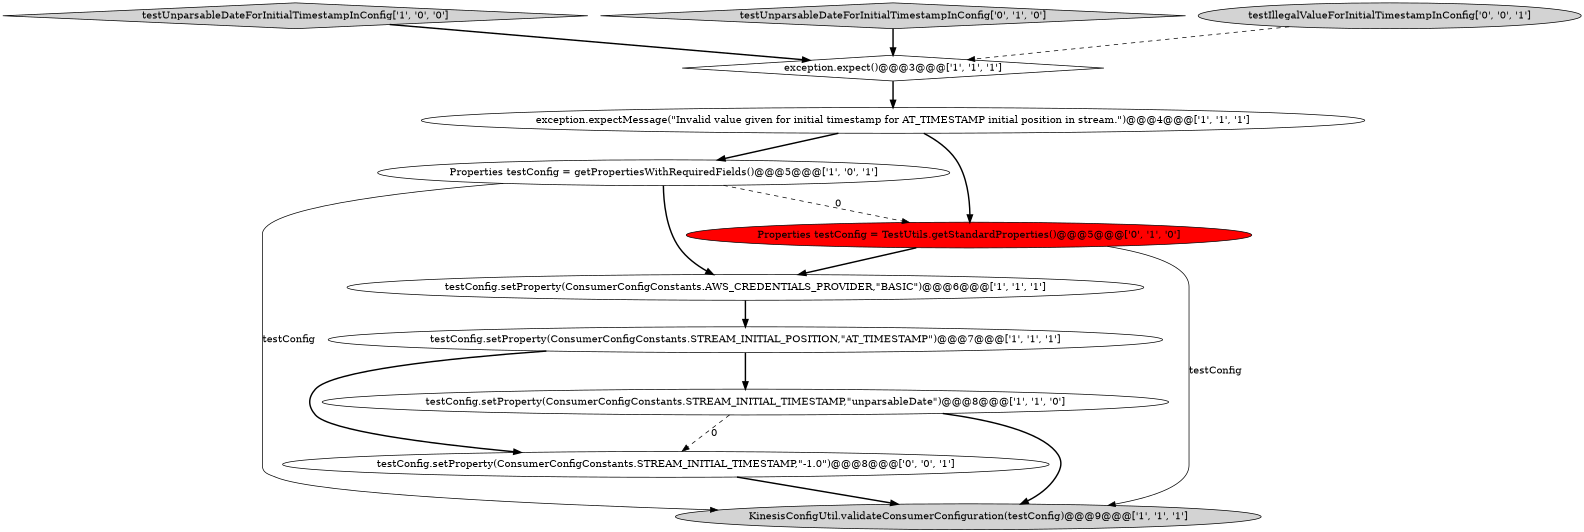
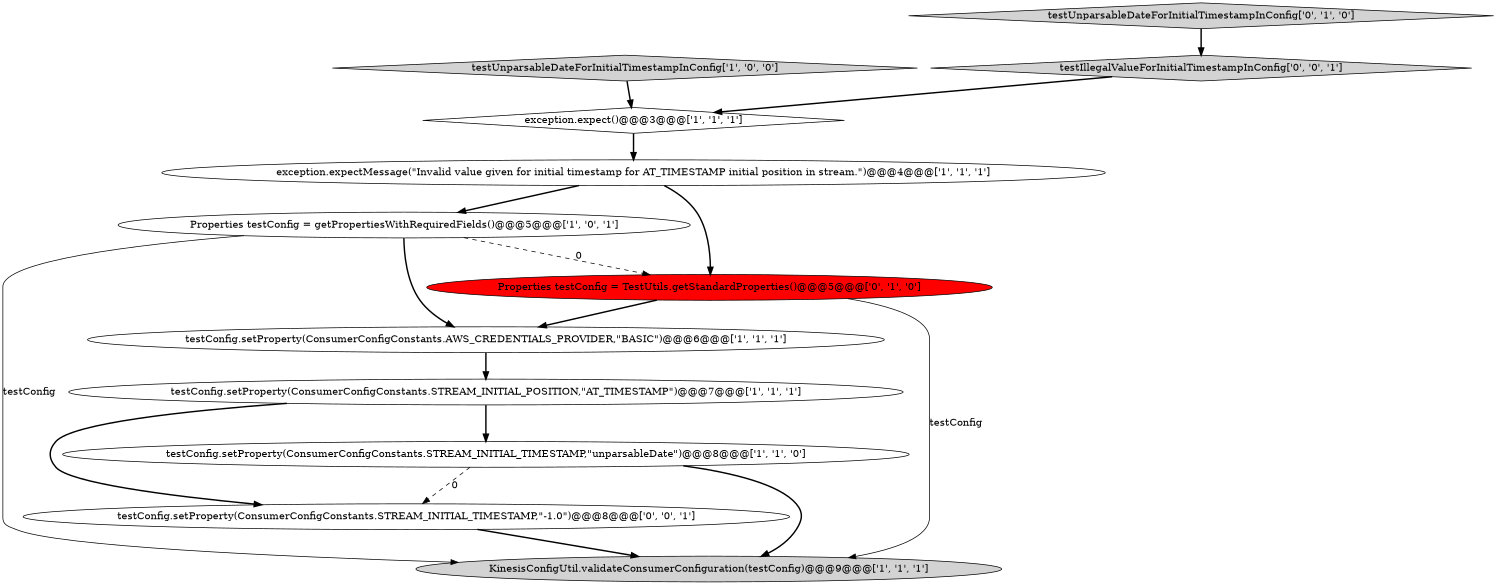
node "testIllegalValueForInitialTimestampInConfig['0', '0', '1']": shape ellipse -> diamond
edge "testUnparsableDateForInitialTimestampInConfig['0', '1', '0']" -> "exception.expect()@@@3@@@['1', '1', '1']": now "testUnparsableDateForInitialTimestampInConfig['0', '1', '0']" -> "testIllegalValueForInitialTimestampInConfig['0', '0', '1']"
edge "testIllegalValueForInitialTimestampInConfig['0', '0', '1']" -> "exception.expect()@@@3@@@['1', '1', '1']": style dashed -> bold
